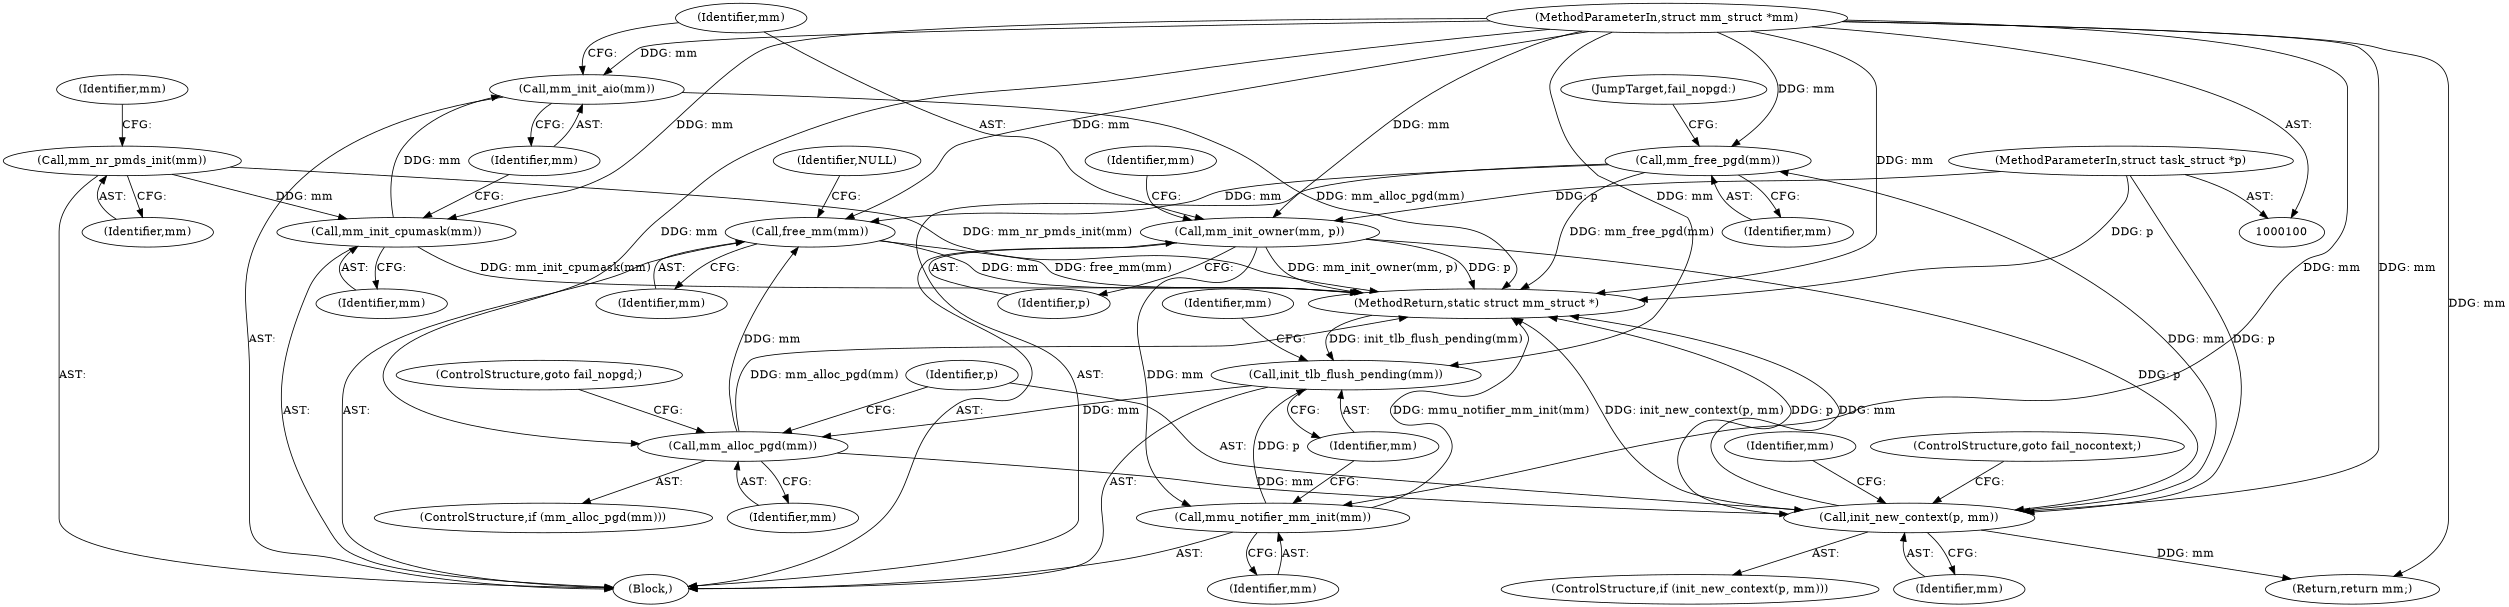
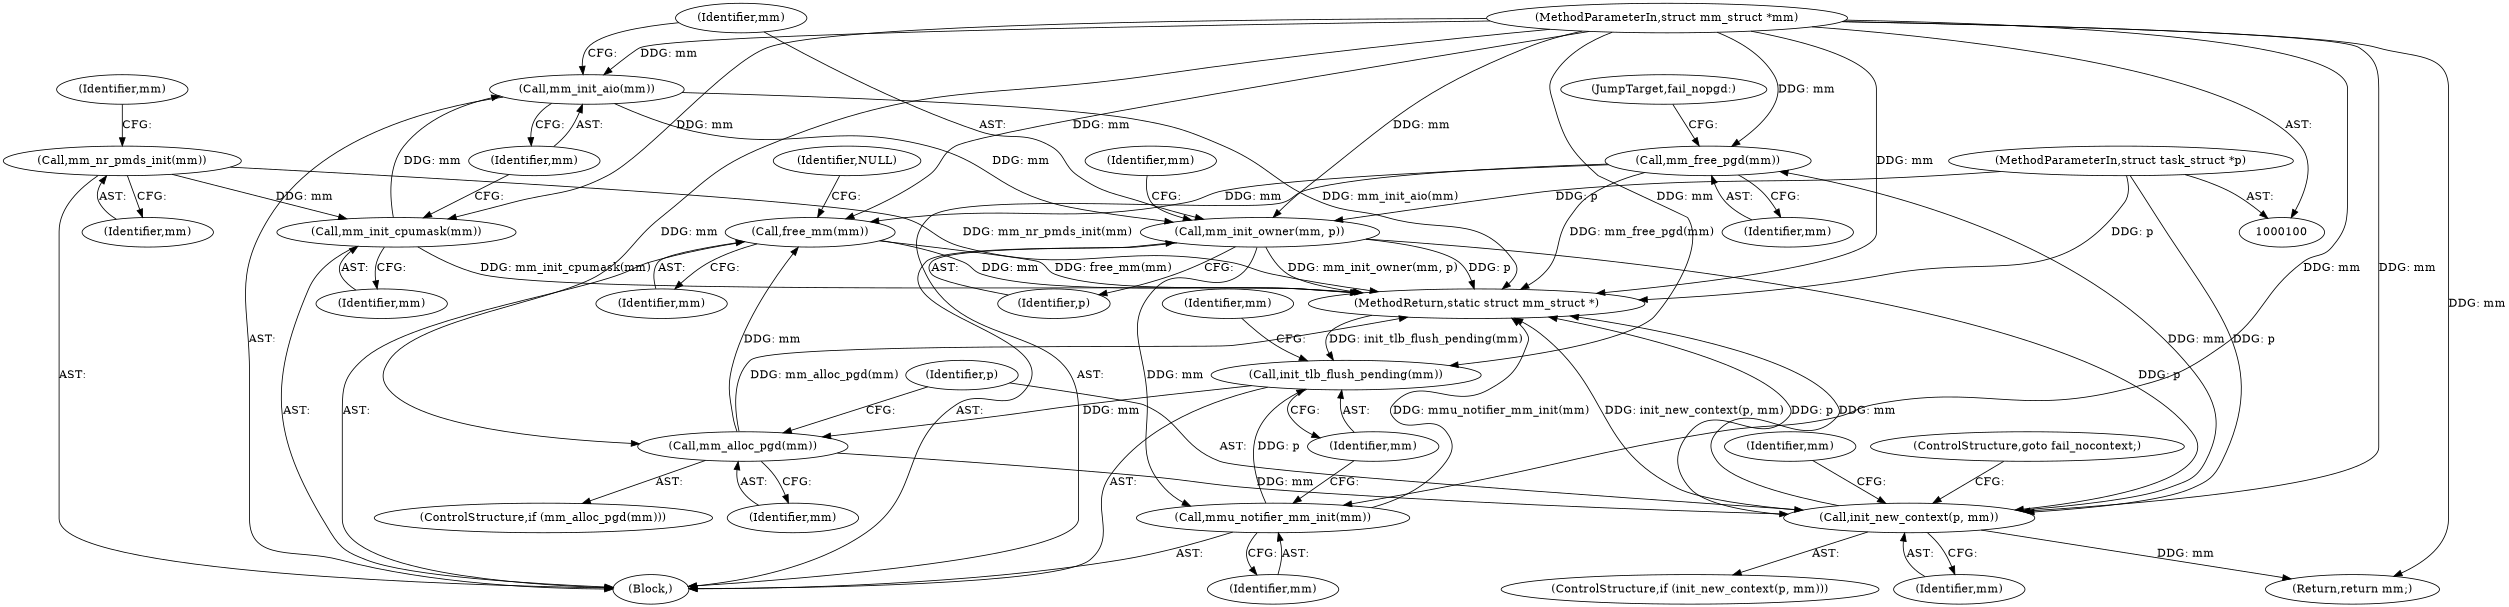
edge "(Call,mm_init_aio(mm))" -> "(Call,mm_init_owner(mm, p))": added, label "DDG: mm"
edge "(Call,mm_init_aio(mm))" -> "(MethodReturn,static struct mm_struct *)": label "DDG: mm_alloc_pgd(mm)" -> "DDG: mm_init_aio(mm)"
node "(ControlStructure,goto fail_nopgd;)": removed
